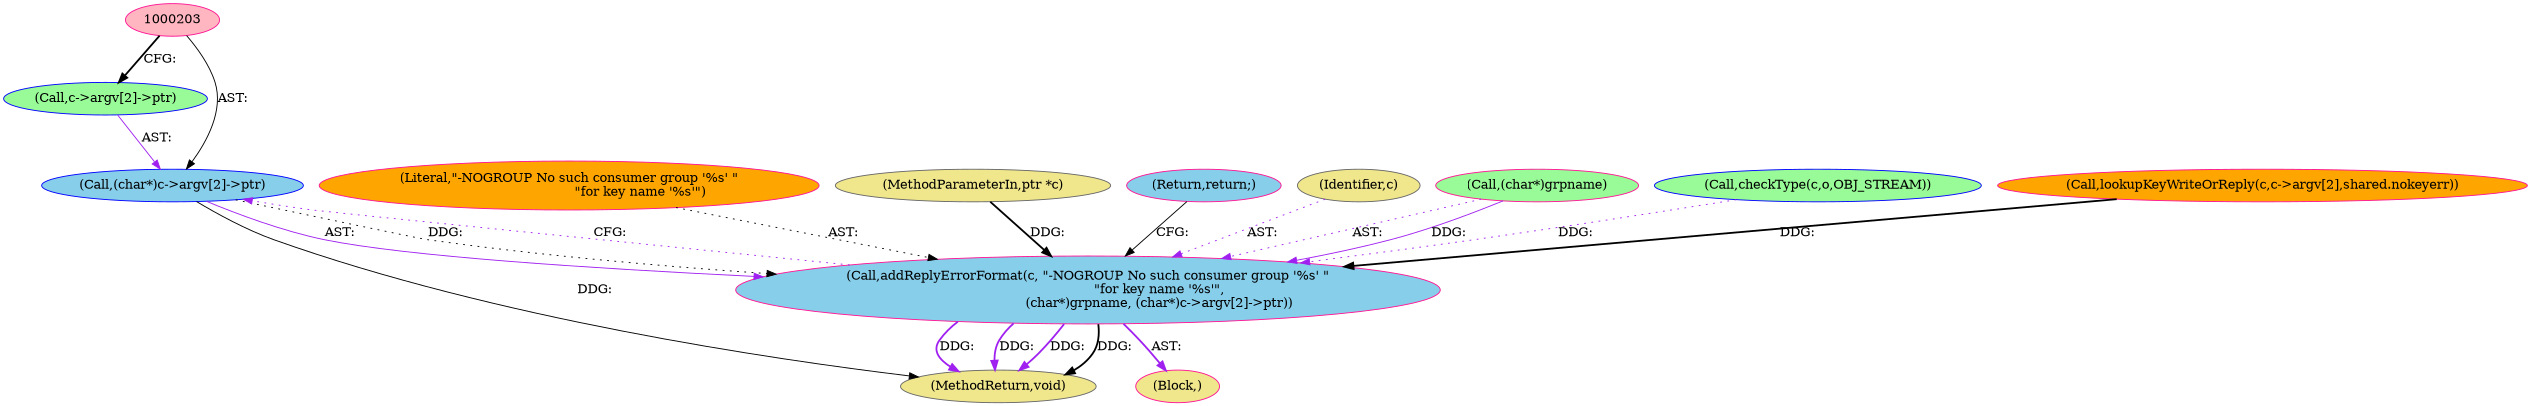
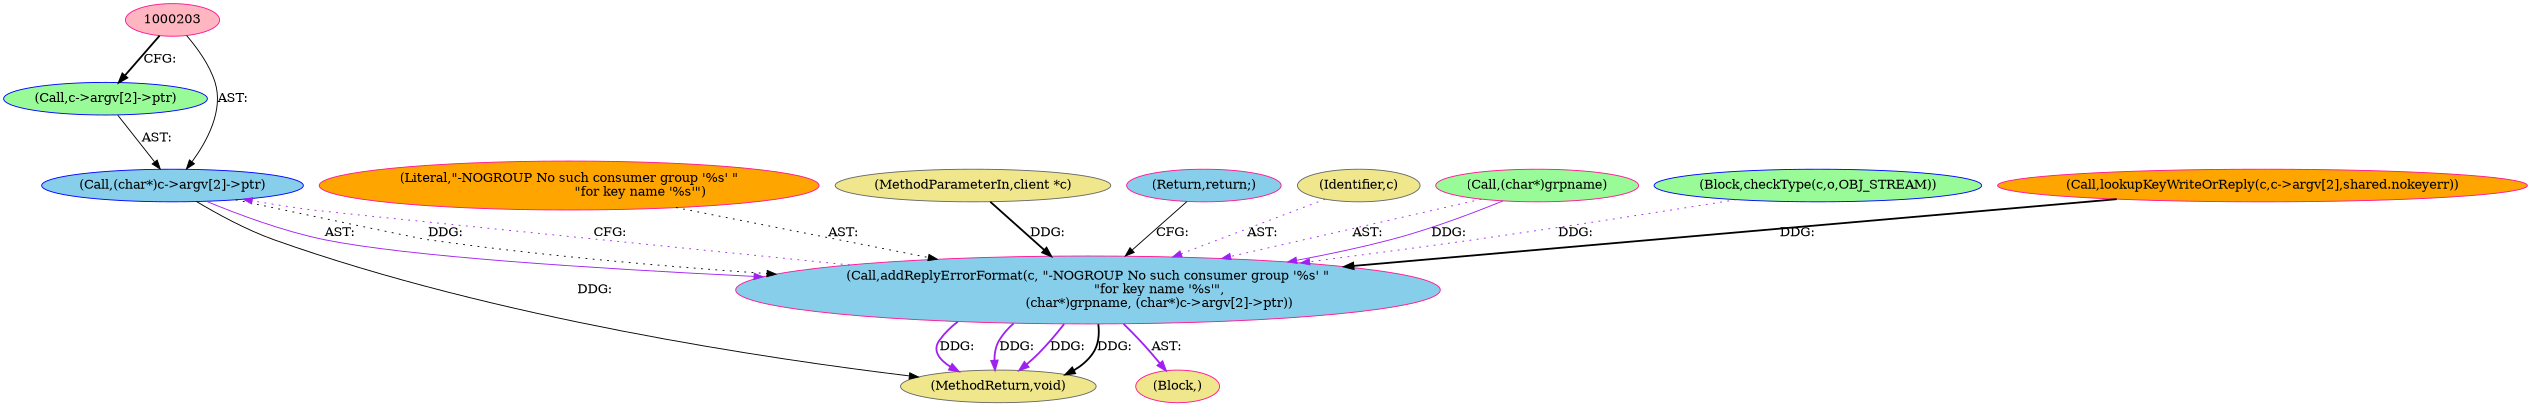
edge "(Call,c->argv[2]->ptr)" -> "(Call,(char*)c->argv[2]->ptr)": color purple -> black
node "(MethodParameterIn,ptr *c)": label "(MethodParameterIn,ptr *c)" -> "(MethodParameterIn,client *c)"
node "(Call,checkType(c,o,OBJ_STREAM))": label "(Call,checkType(c,o,OBJ_STREAM))" -> "(Block,checkType(c,o,OBJ_STREAM))"
